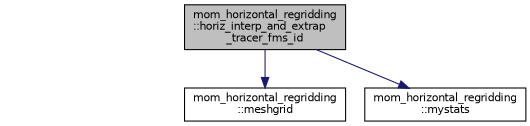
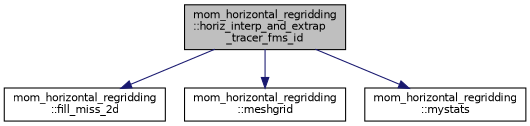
node "mom_horizontal_regridding ::fill_miss_2d": added
